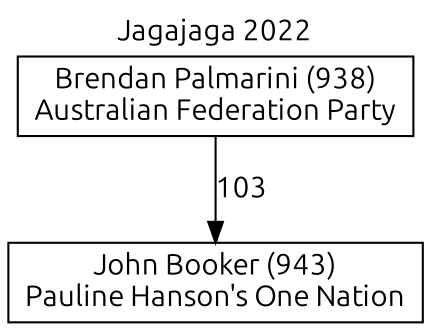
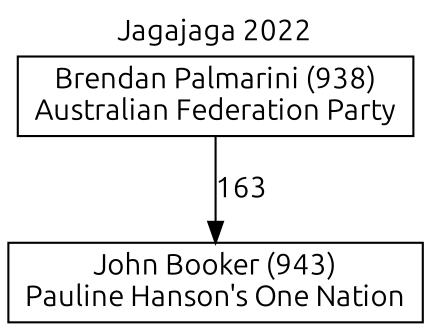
edge "Brendan Palmarini (938) Australian Federation Party" -> "John Booker (943) Pauline Hanson's One Nation": label "103" -> "163"
